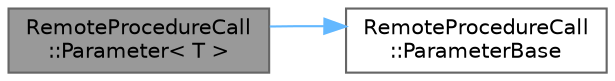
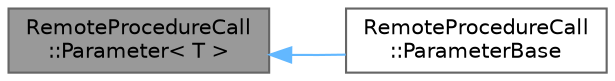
edge "RemoteProcedureCall ::Parameter< T >" -> "RemoteProcedureCall ::ParameterBase": reversed
